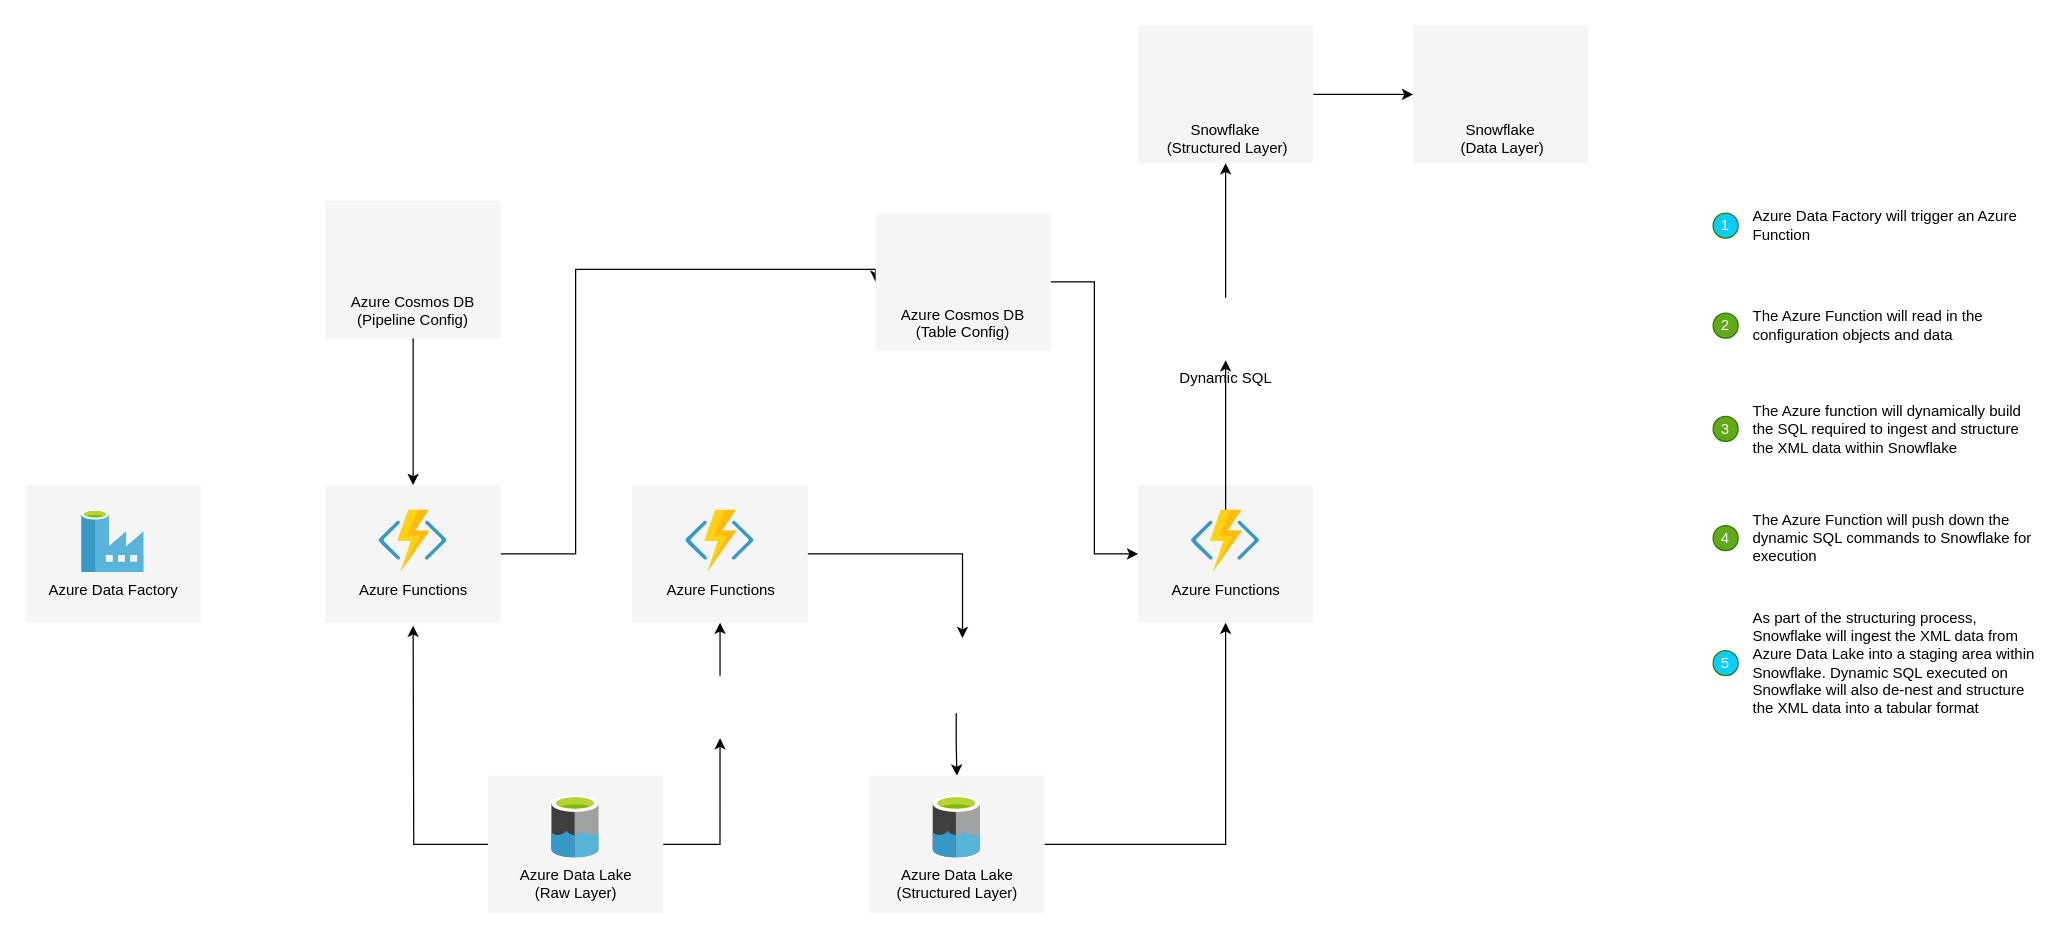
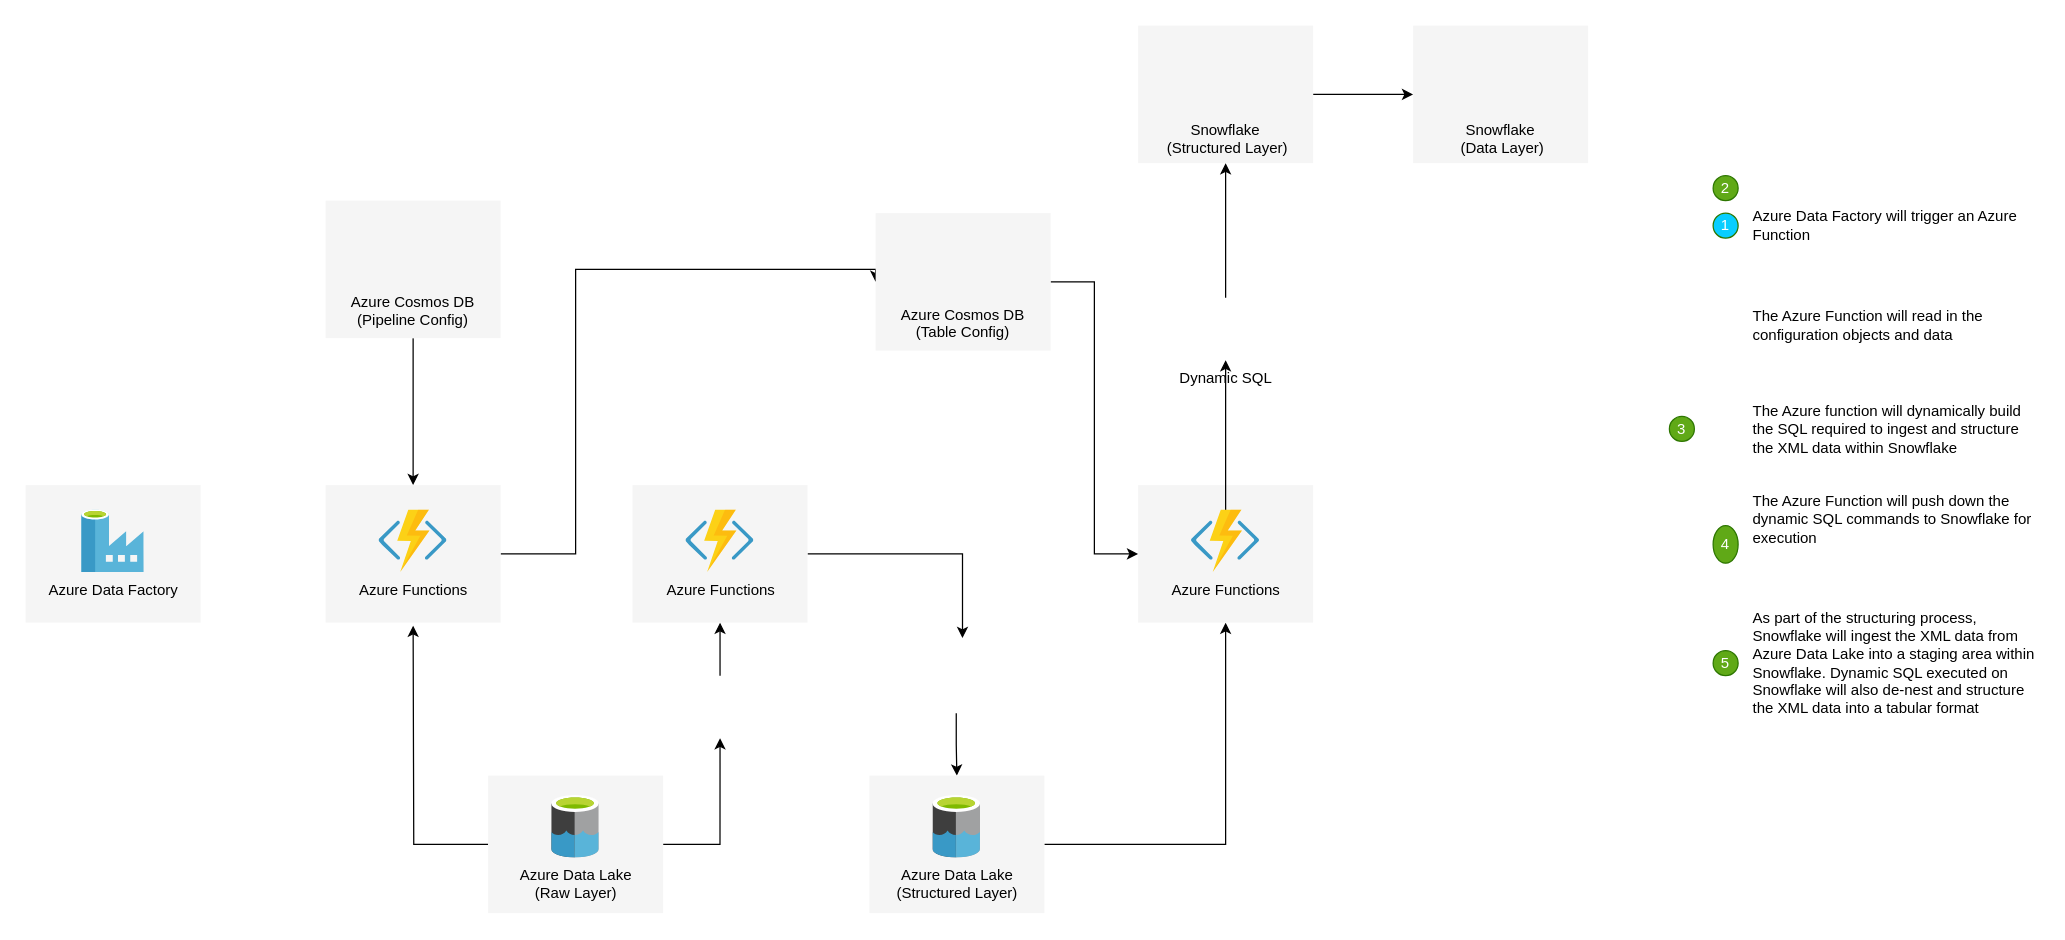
node "2": moved (1726, 326) -> (1726, 188)
node "3": moved (1726, 429) -> (1682, 429)
node "4": size 25x25 -> 25x38
node "The Azure Function will push down the dynamic SQL commands to Snowflake for execution": moved (1894, 538) -> (1894, 519)
node "5": fillcolor #08ceff -> #60a917
